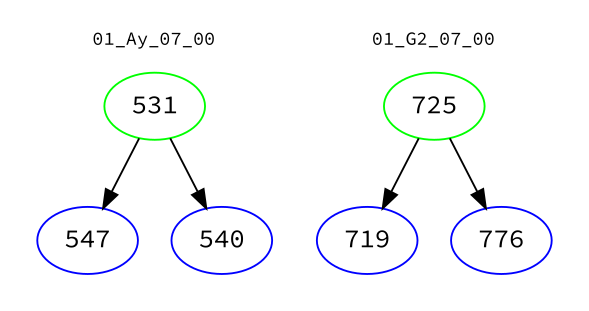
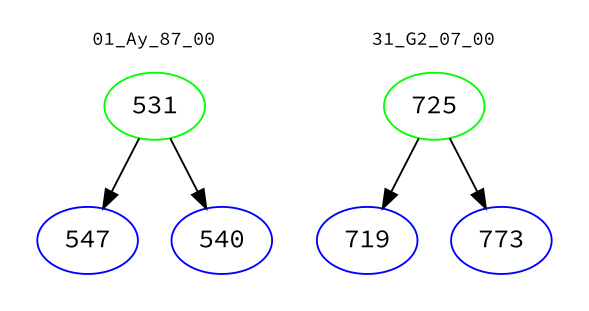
cluster "01_Ay_07_00": label "01_Ay_07_00" -> "01_Ay_87_00"
cluster "01_G2_07_00": label "01_G2_07_00" -> "31_G2_07_00"
node "776": label "776" -> "773"
